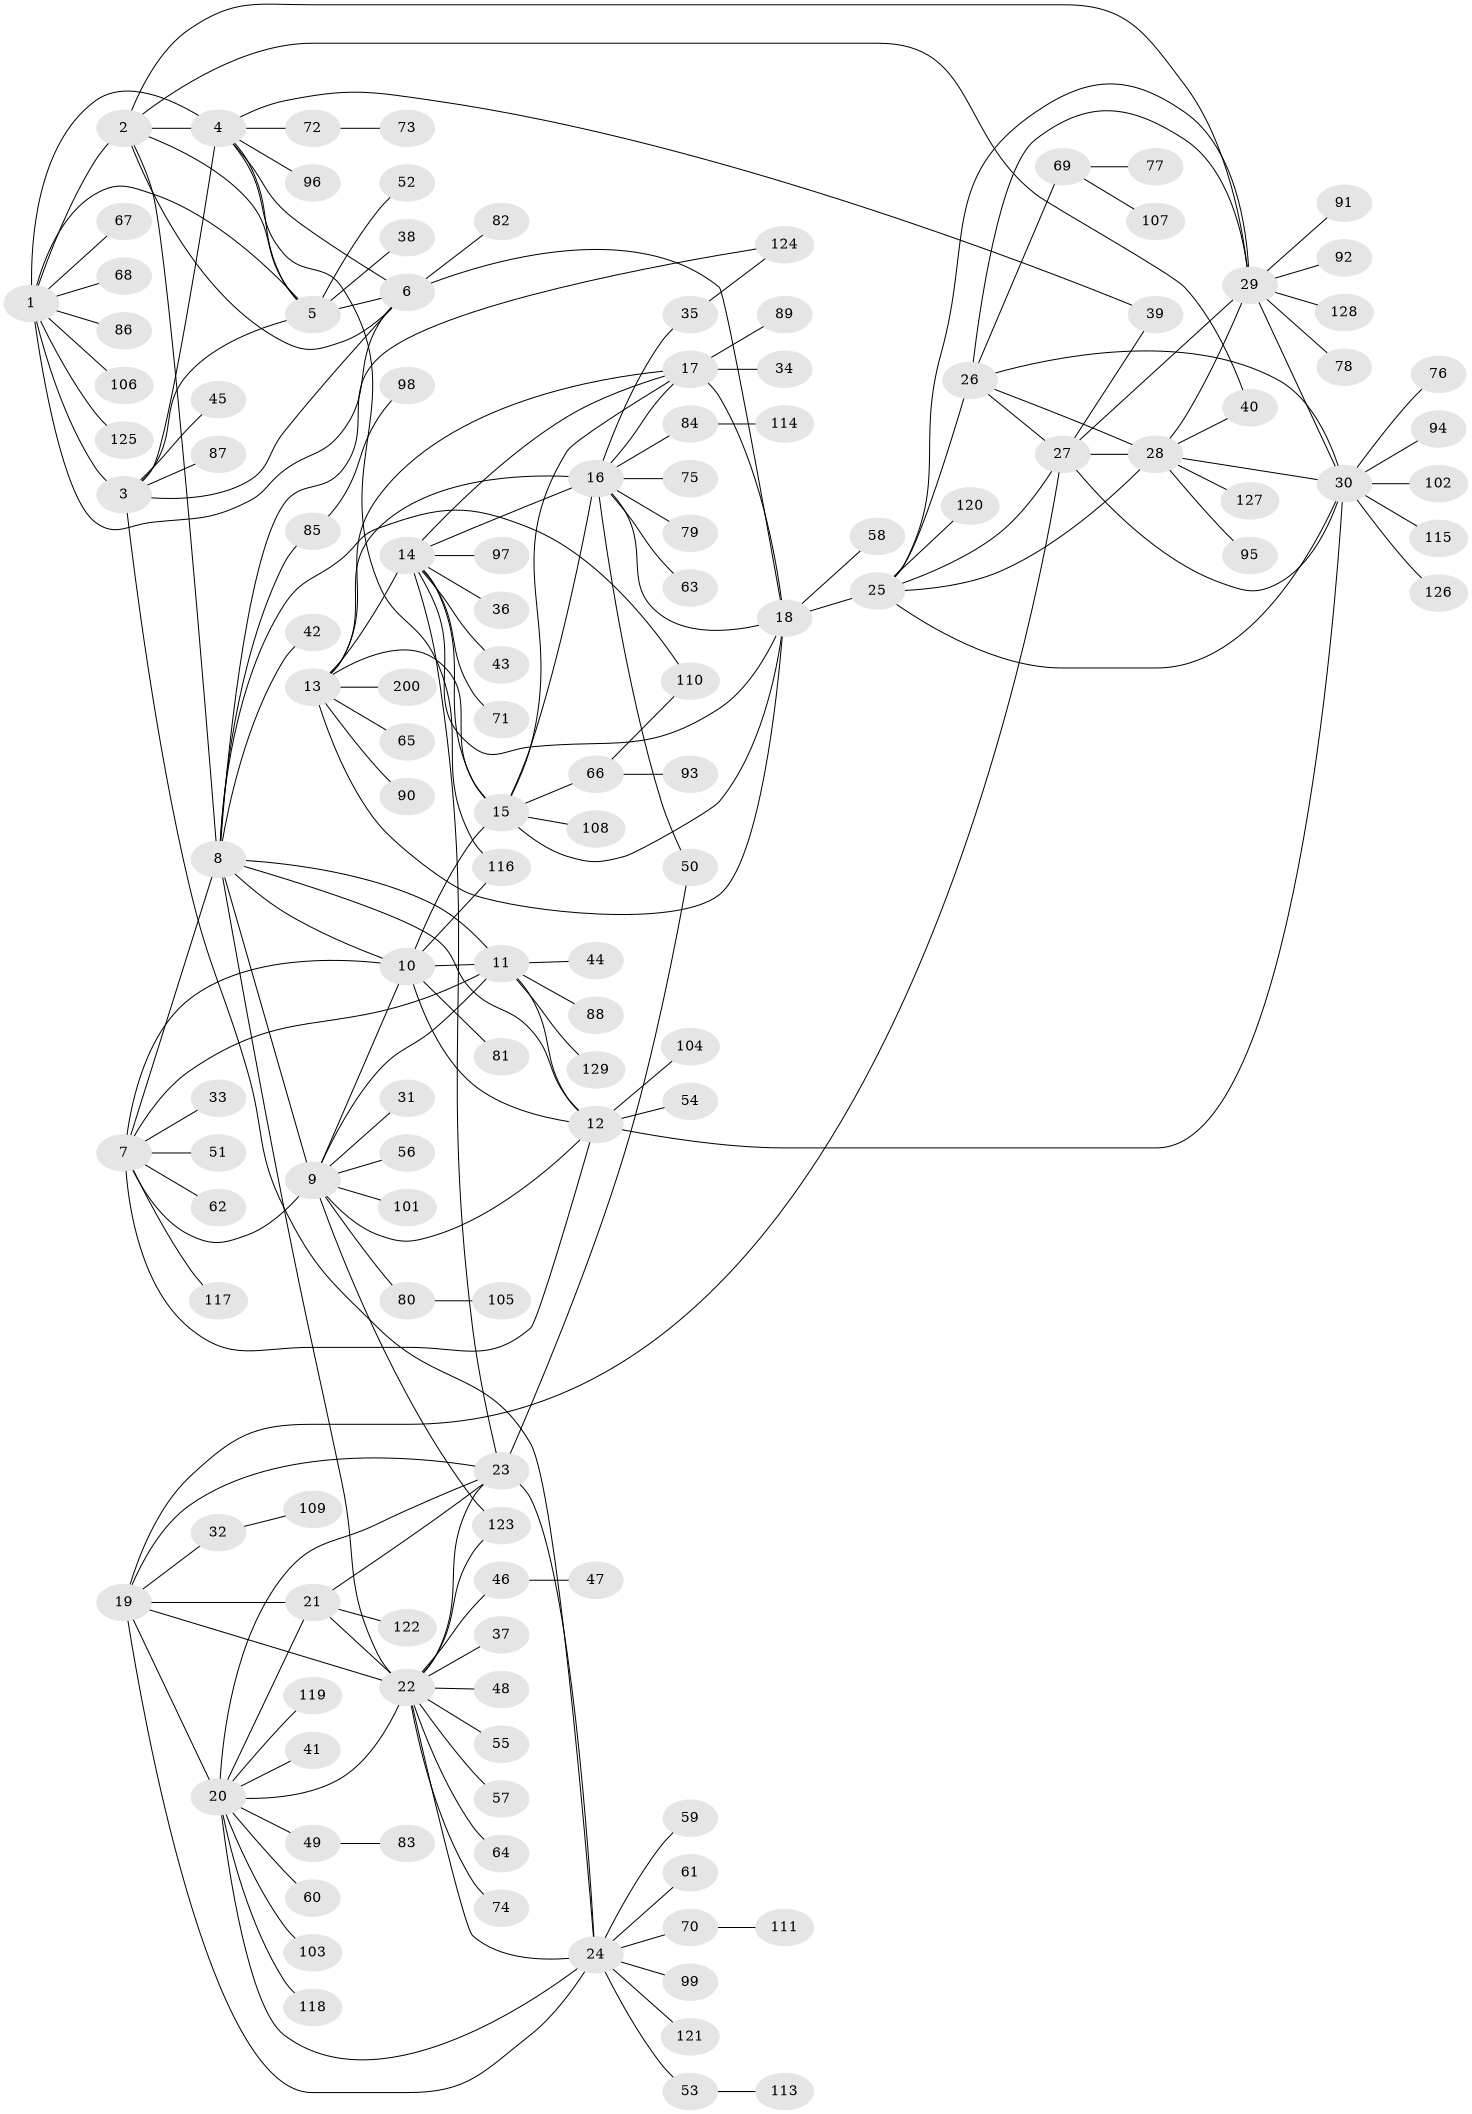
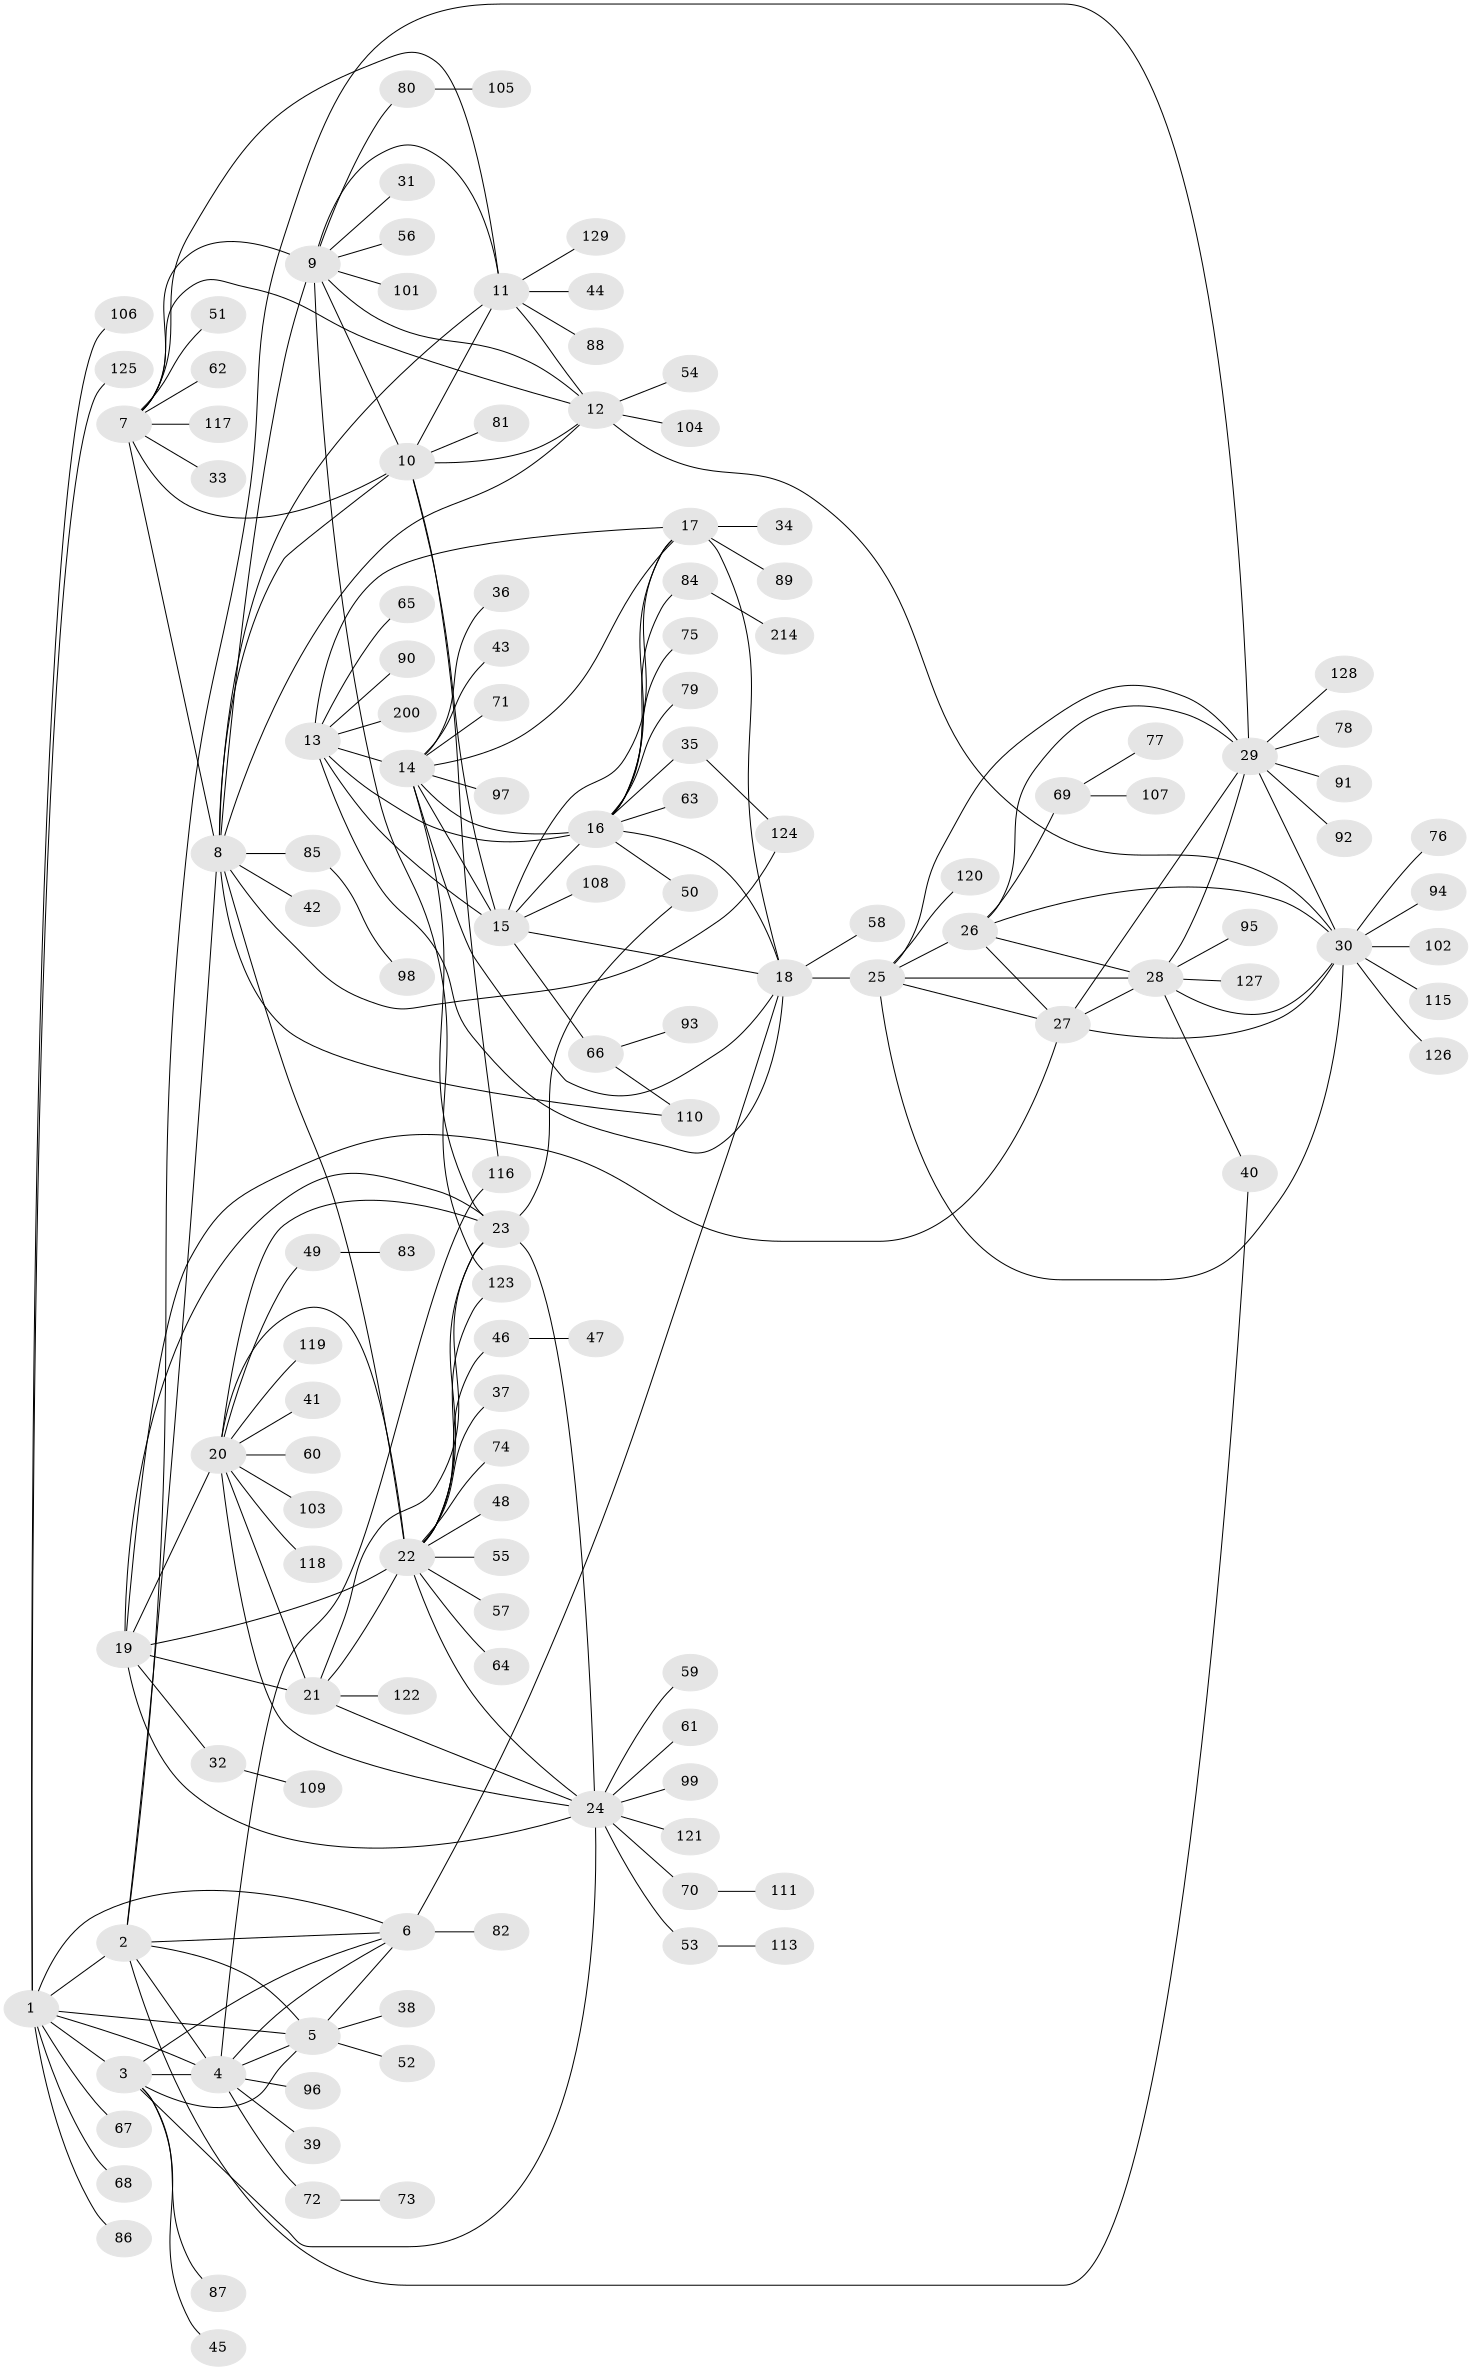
edge "39" -- "27": removed
node "114": label "114" -> "214"
edge "21" -- "24": added
